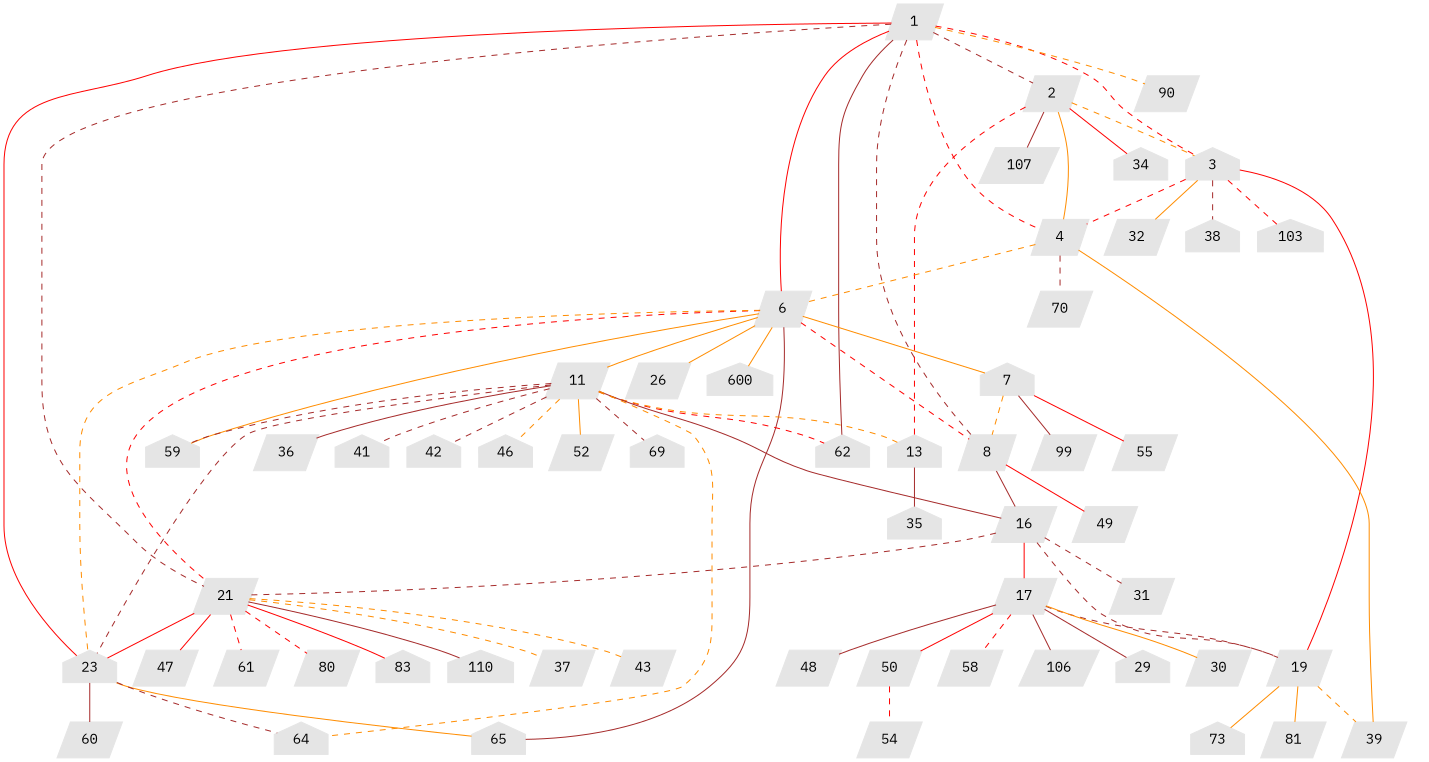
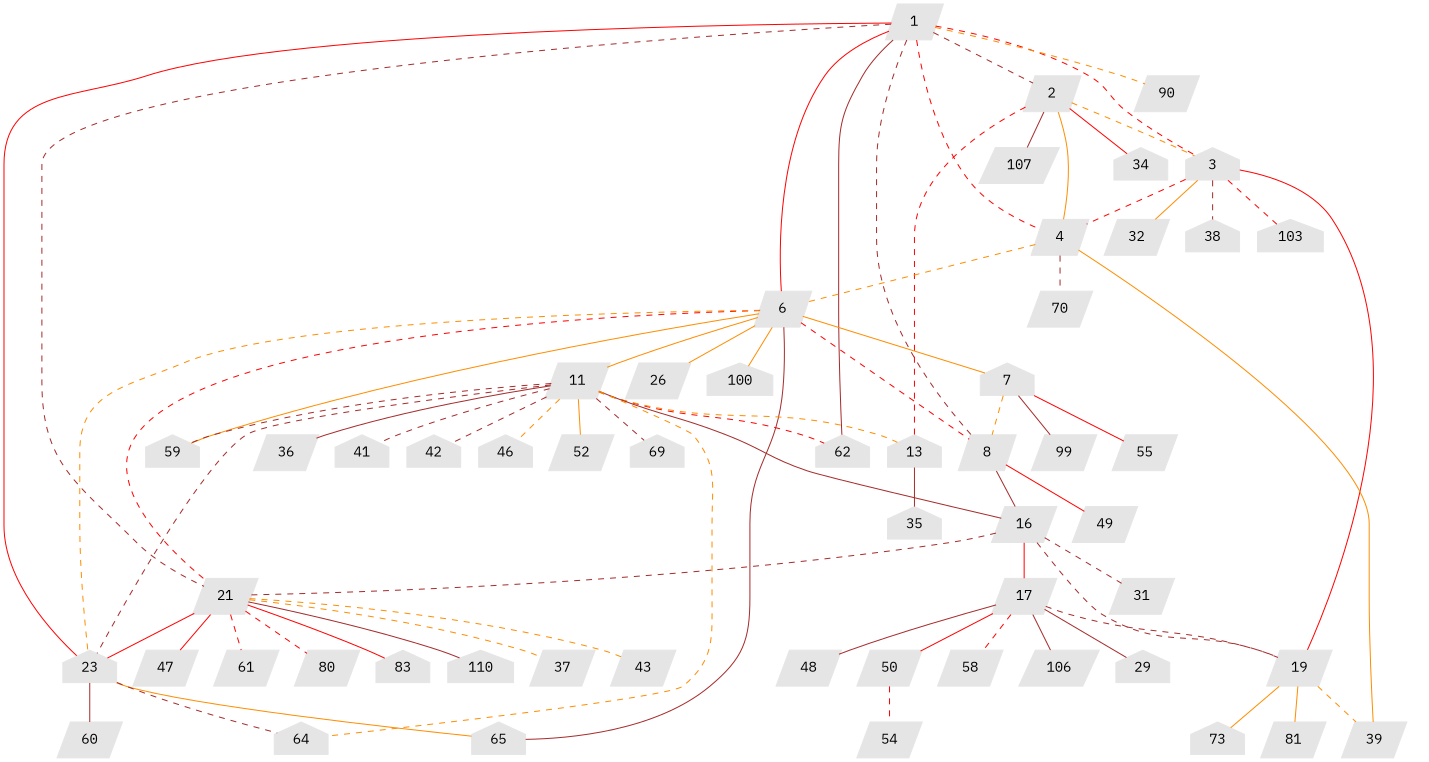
node "600": label "600" -> "100"
node "30": removed
